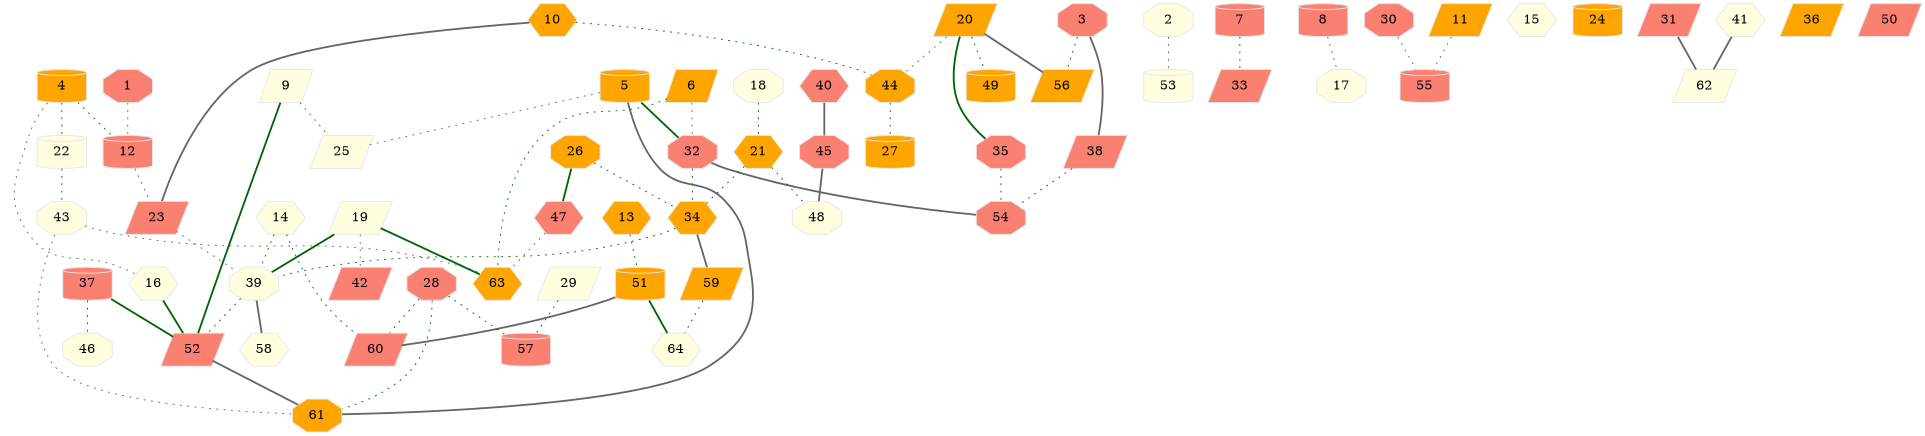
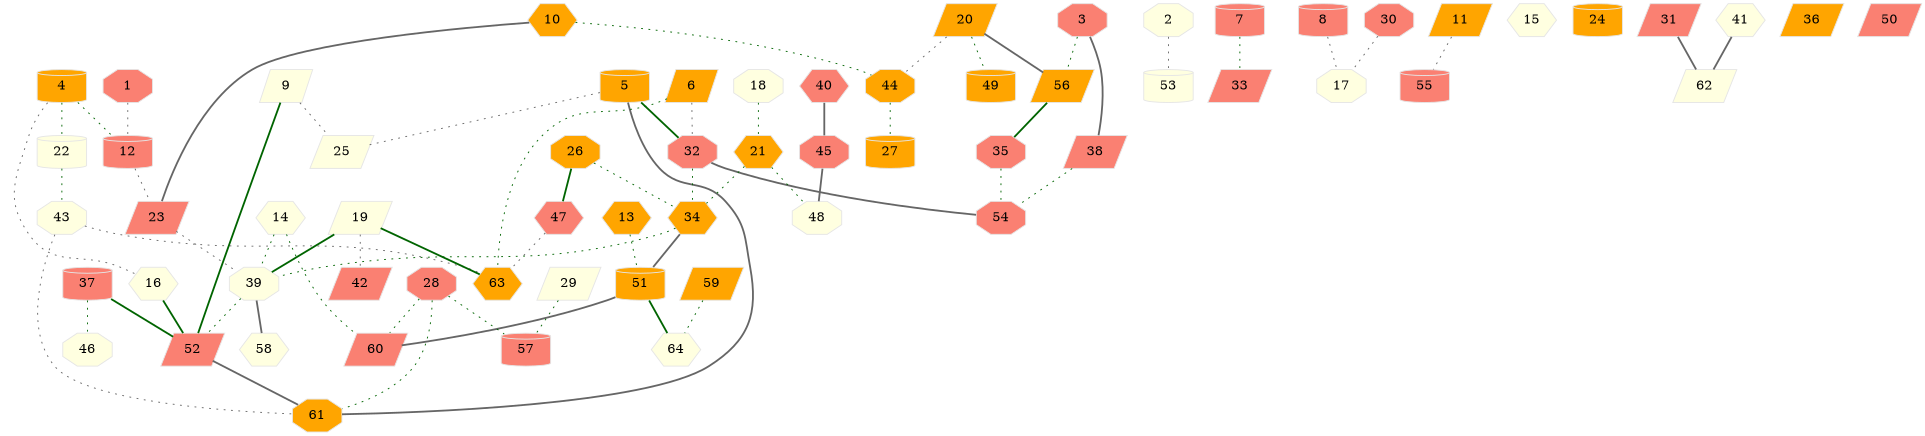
edge "30" -- "55": now "30" -- "17"
edge "20" -- "35": now "56" -- "35"
edge "34" -- "59": now "34" -- "51"
